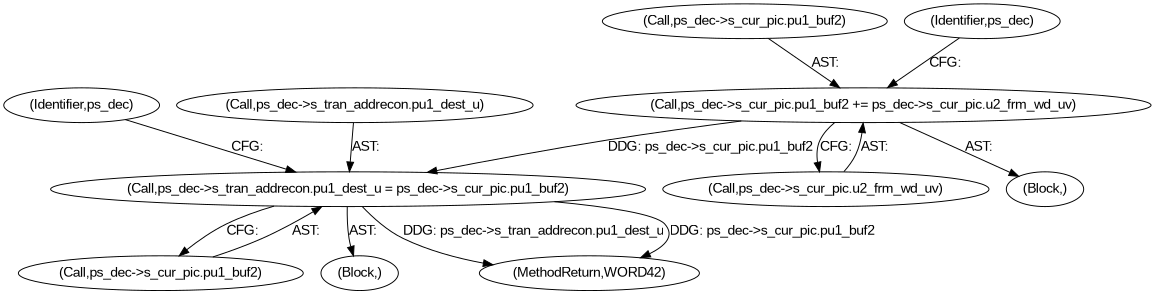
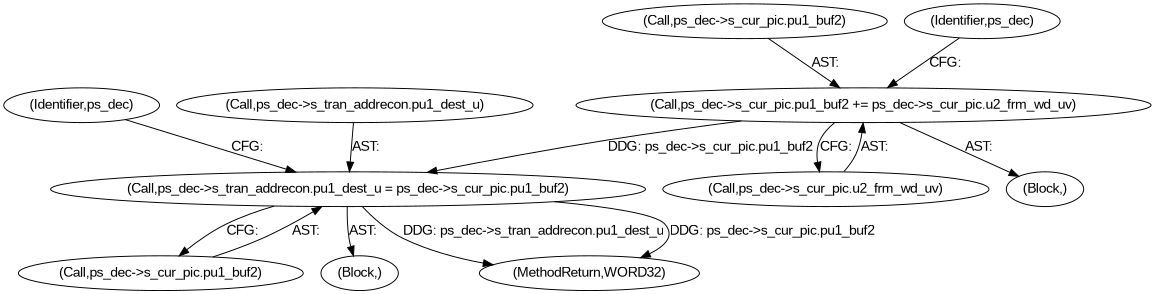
node "(MethodReturn,WORD42)": label "(MethodReturn,WORD42)" -> "(MethodReturn,WORD32)"
